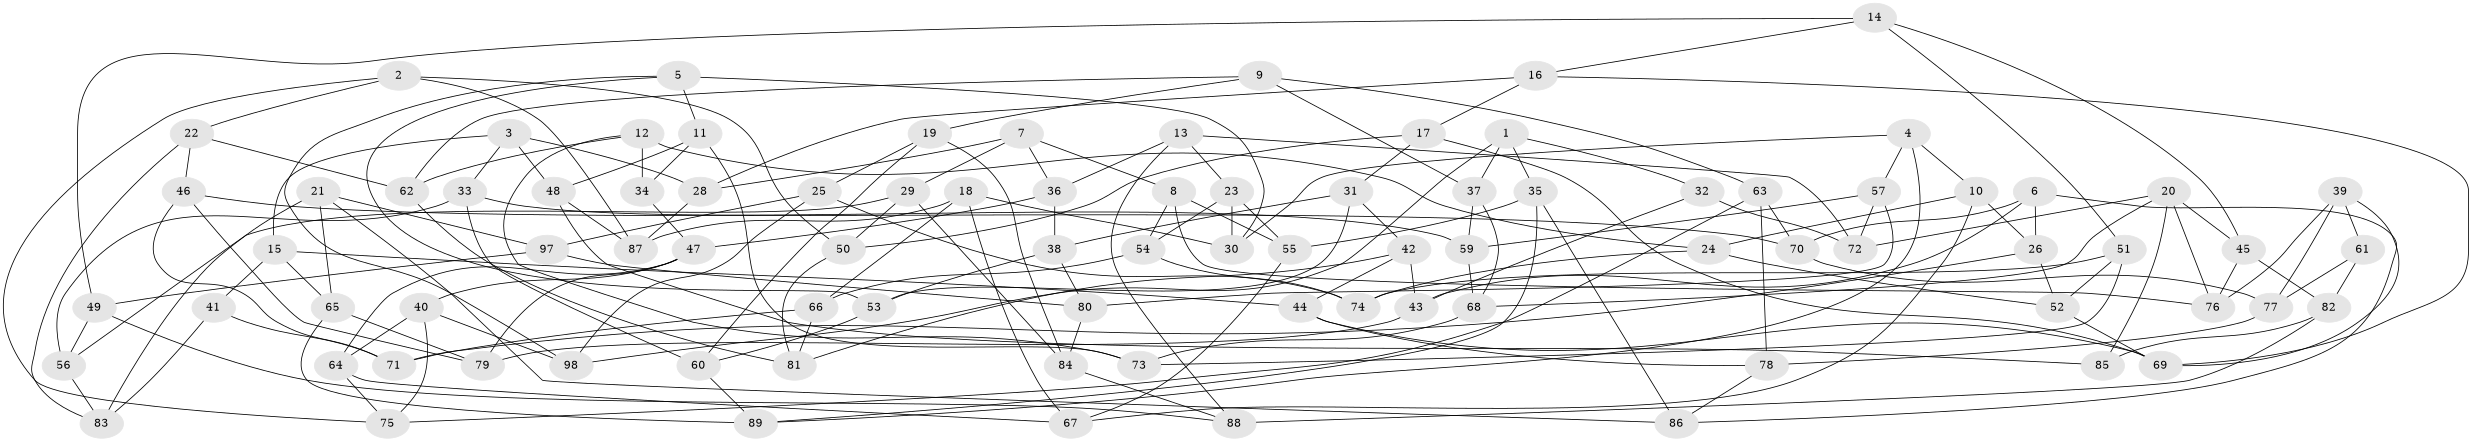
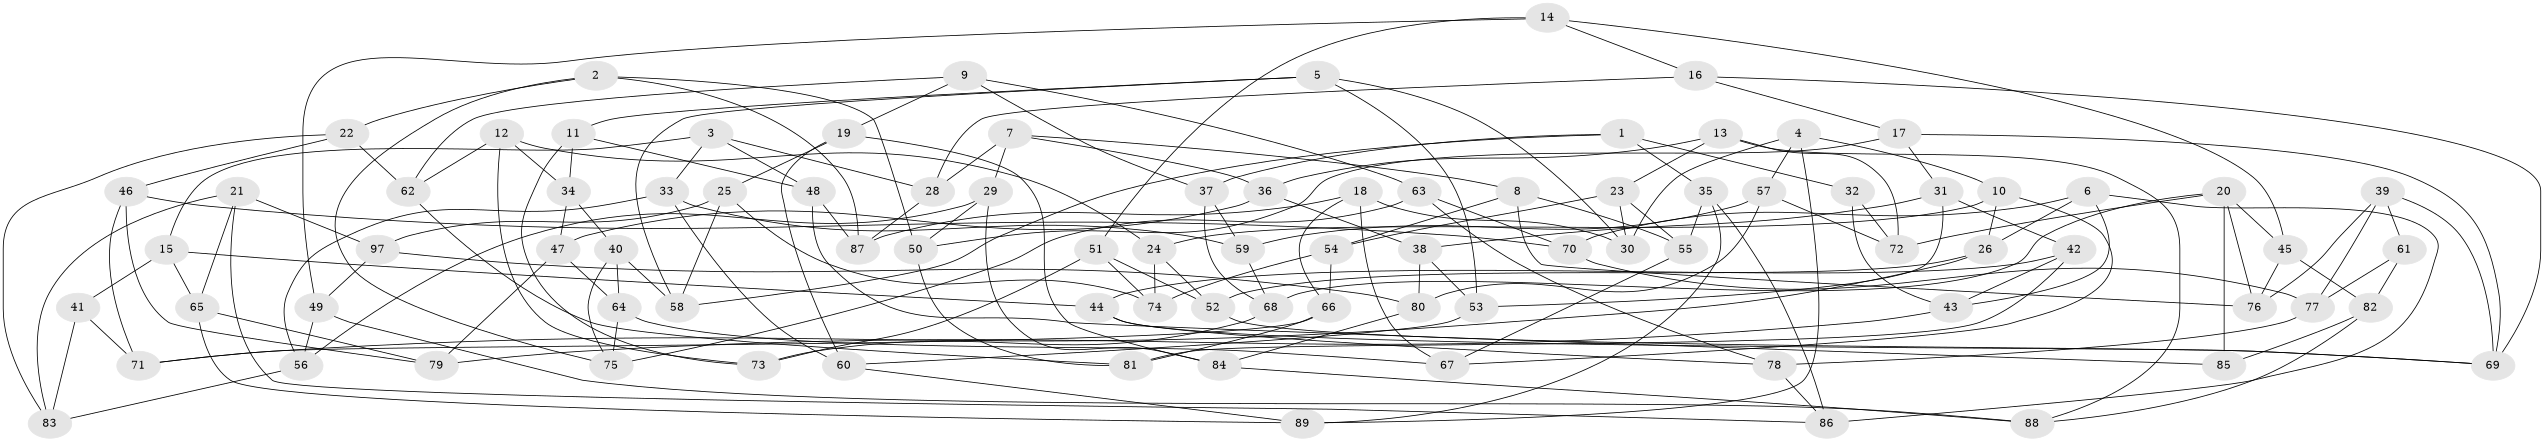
edge "47" -- "40": now "34" -- "40"
node "98": label "98" -> "58"
